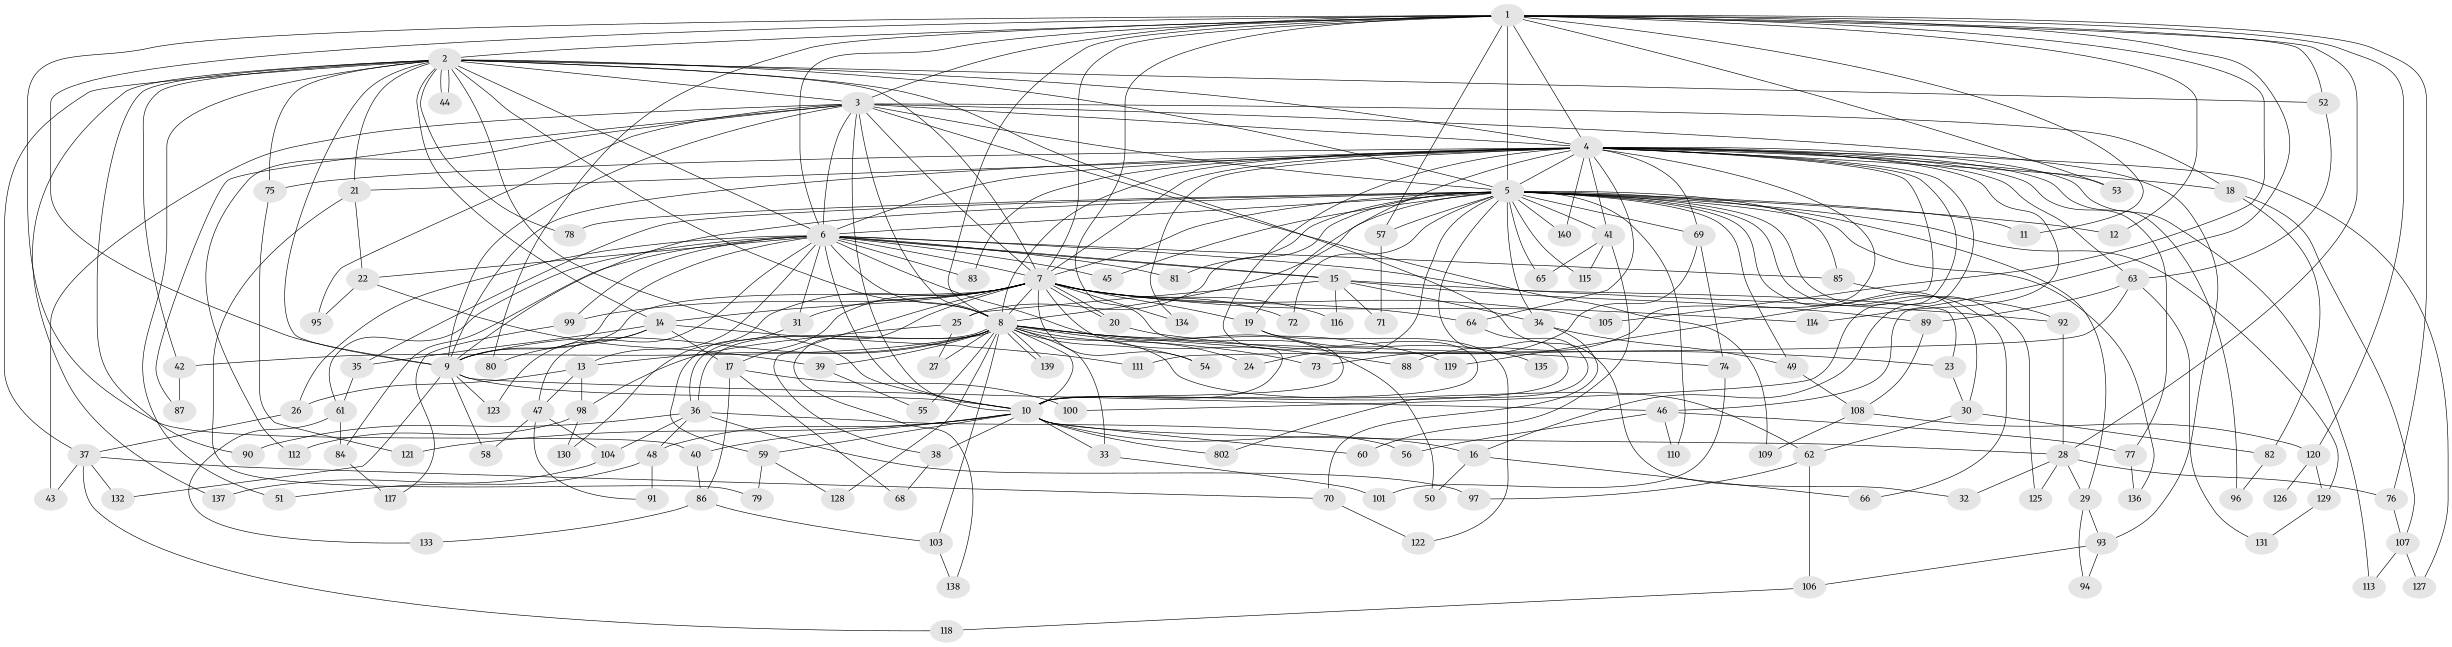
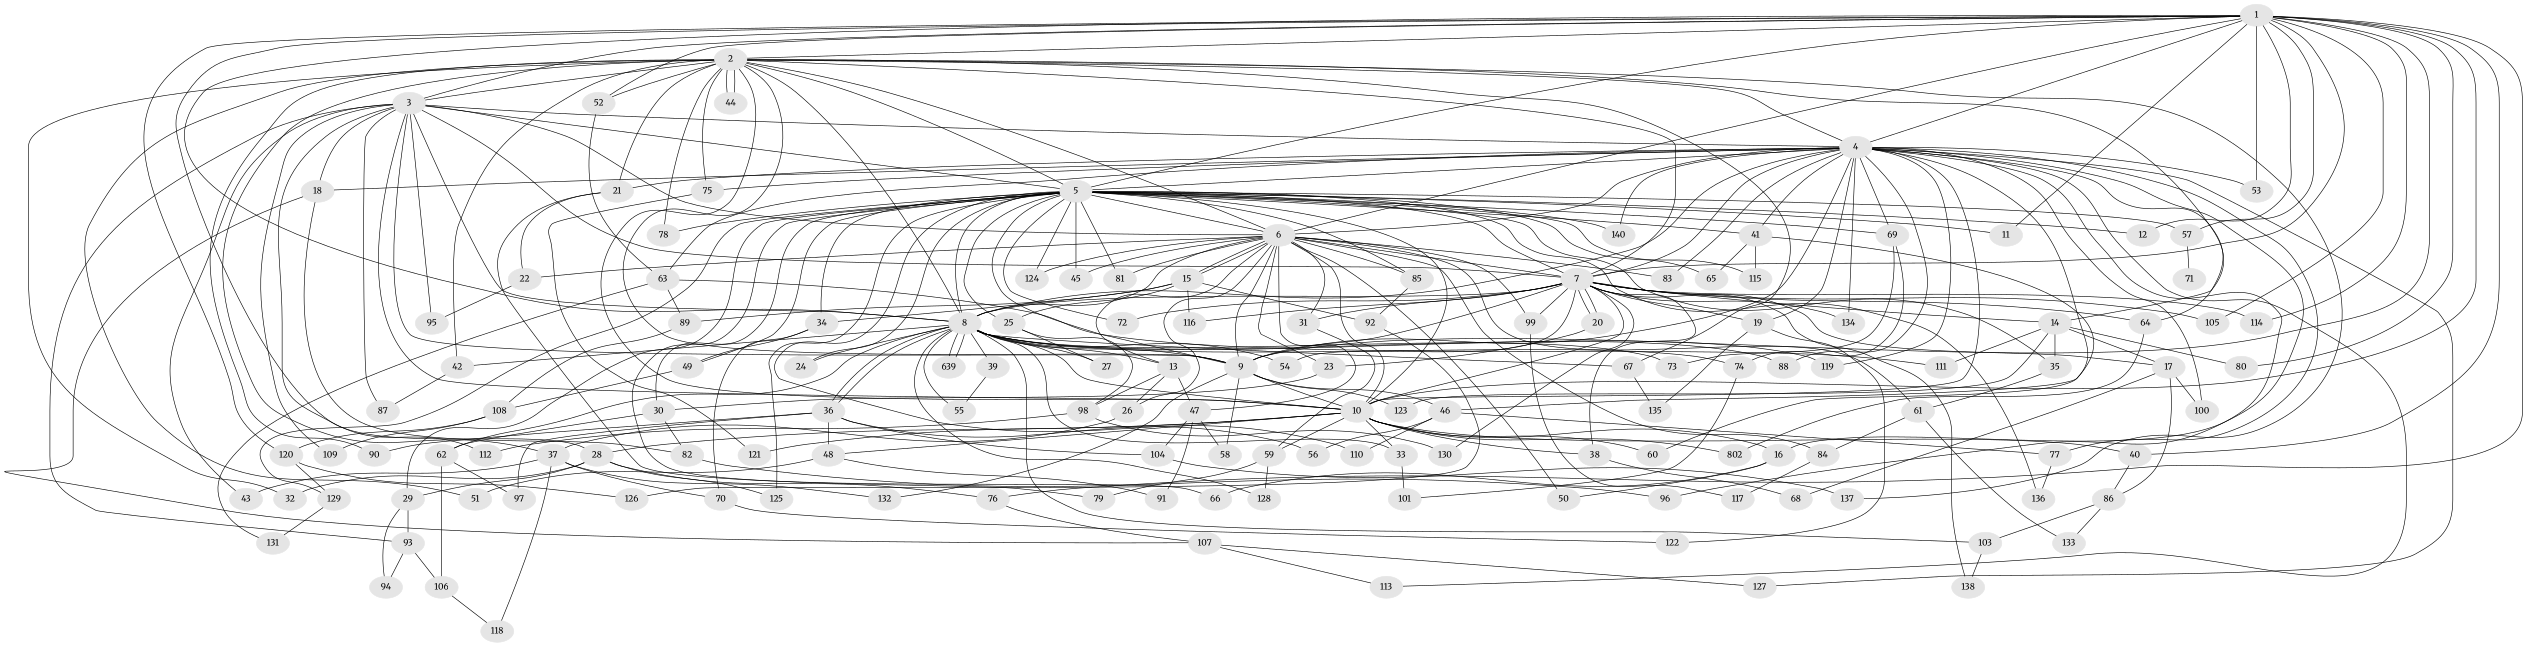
node "124": added
edge "15" -- "71": removed
edge "22" -- "39": removed
node "139": label "139" -> "639"
node "67": added
edge "92" -- "28": now "92" -- "126"
